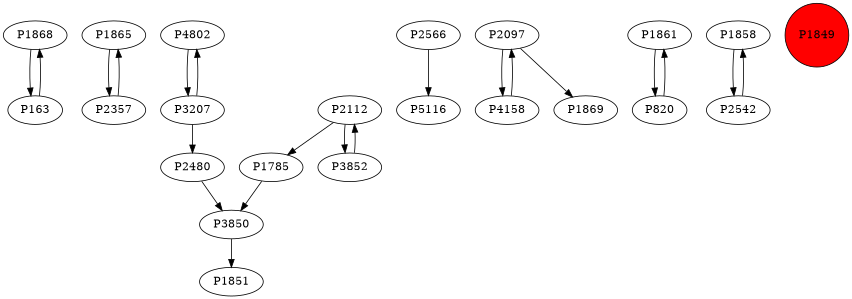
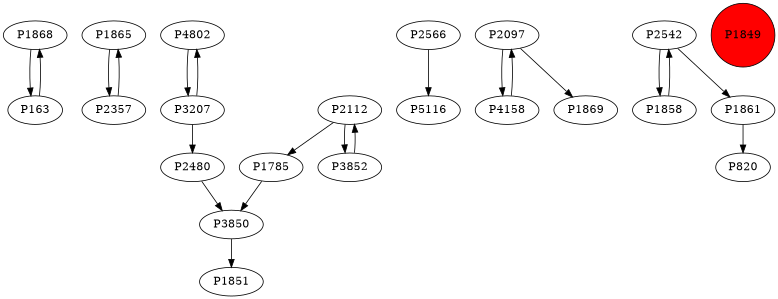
edge "P820" -> "P1861": now "P2542" -> "P1861"
